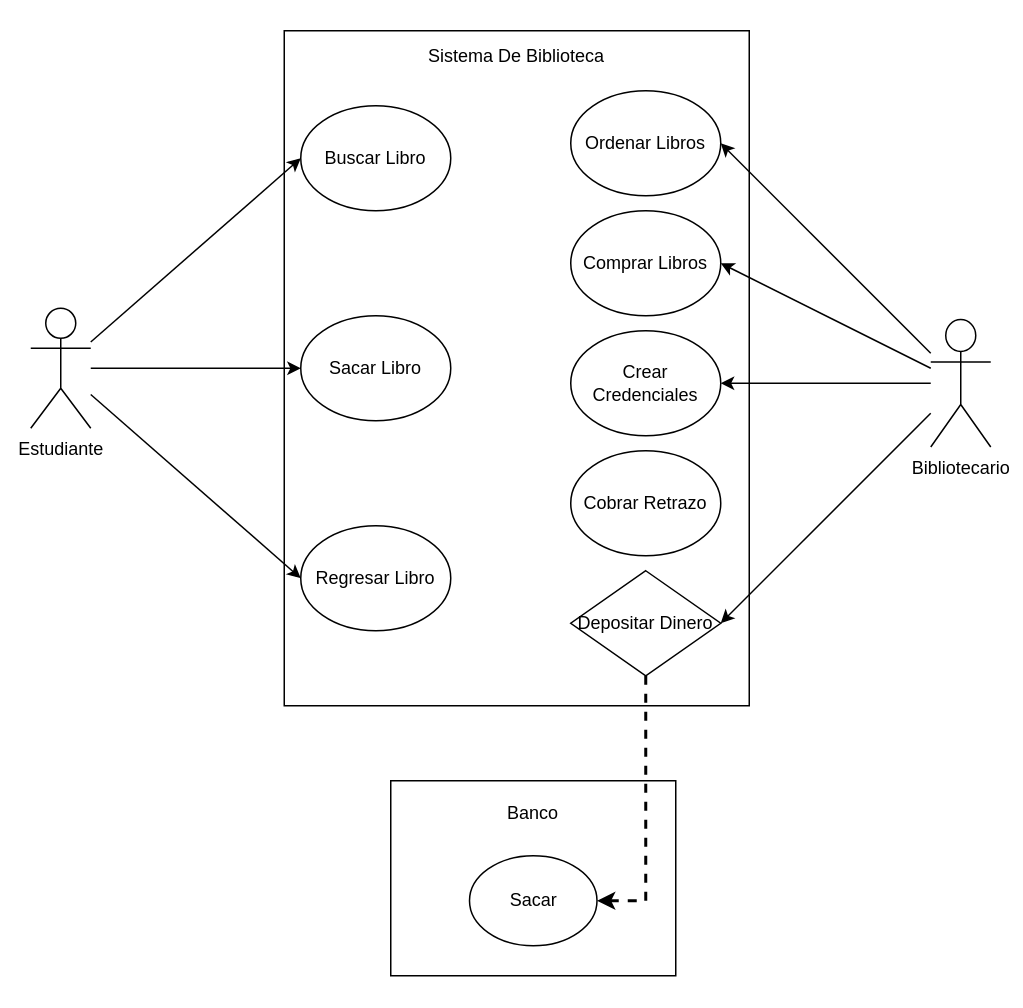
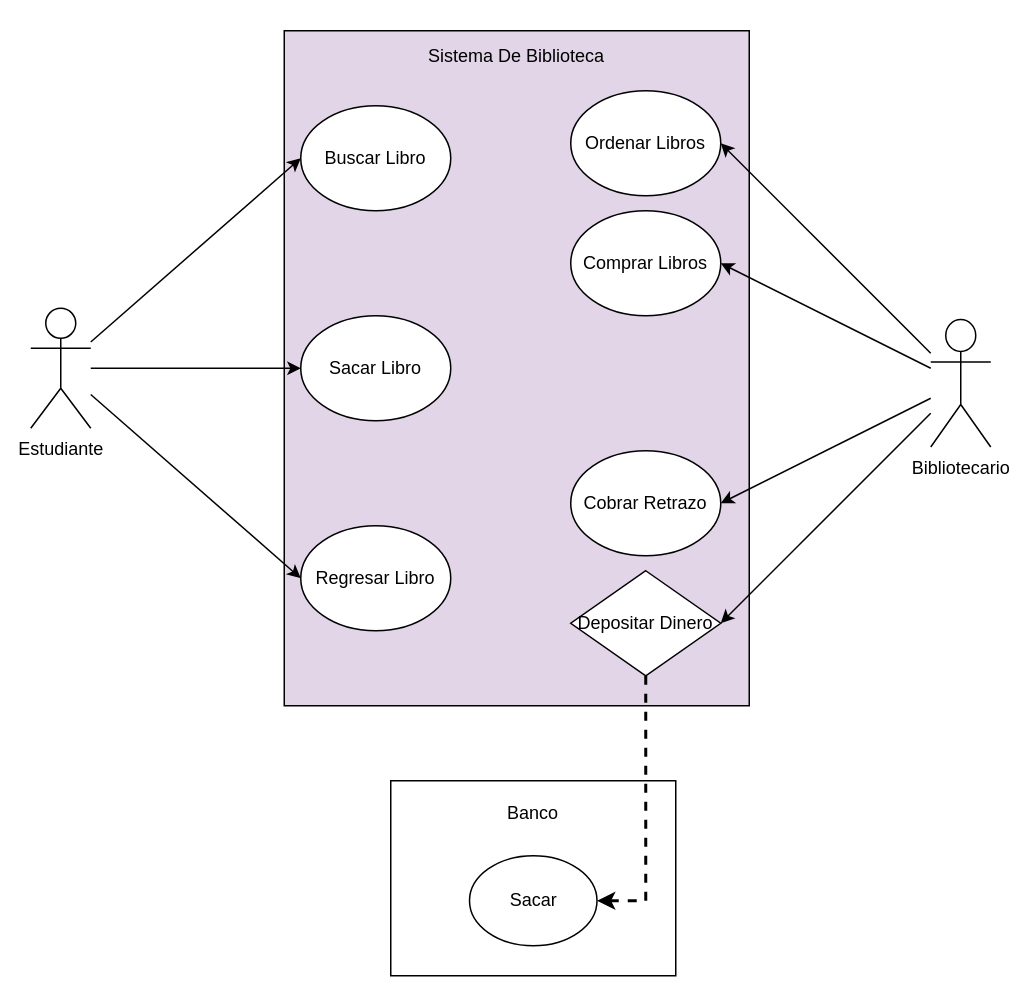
node "Sistema De Biblioteca": fillcolor #ffffff -> #e1d5e7
node "Crear Credenciales": removed
edge "Bibliotecario" -> "Crear Credenciales": removed
edge "Bibliotecario" -> "Cobrar Retrazo": added
